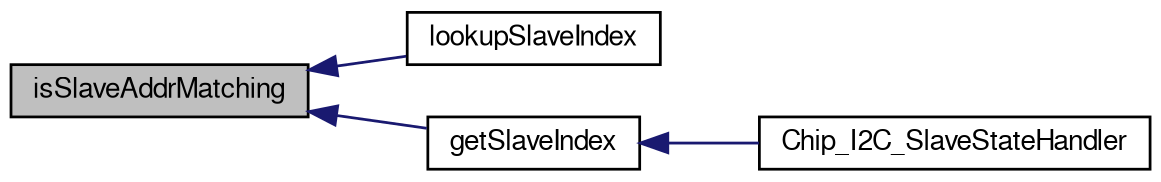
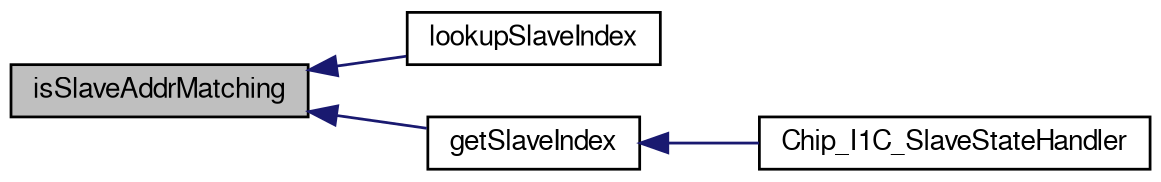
node "Chip_I2C_SlaveStateHandler": label "Chip_I2C_SlaveStateHandler" -> "Chip_I1C_SlaveStateHandler"
